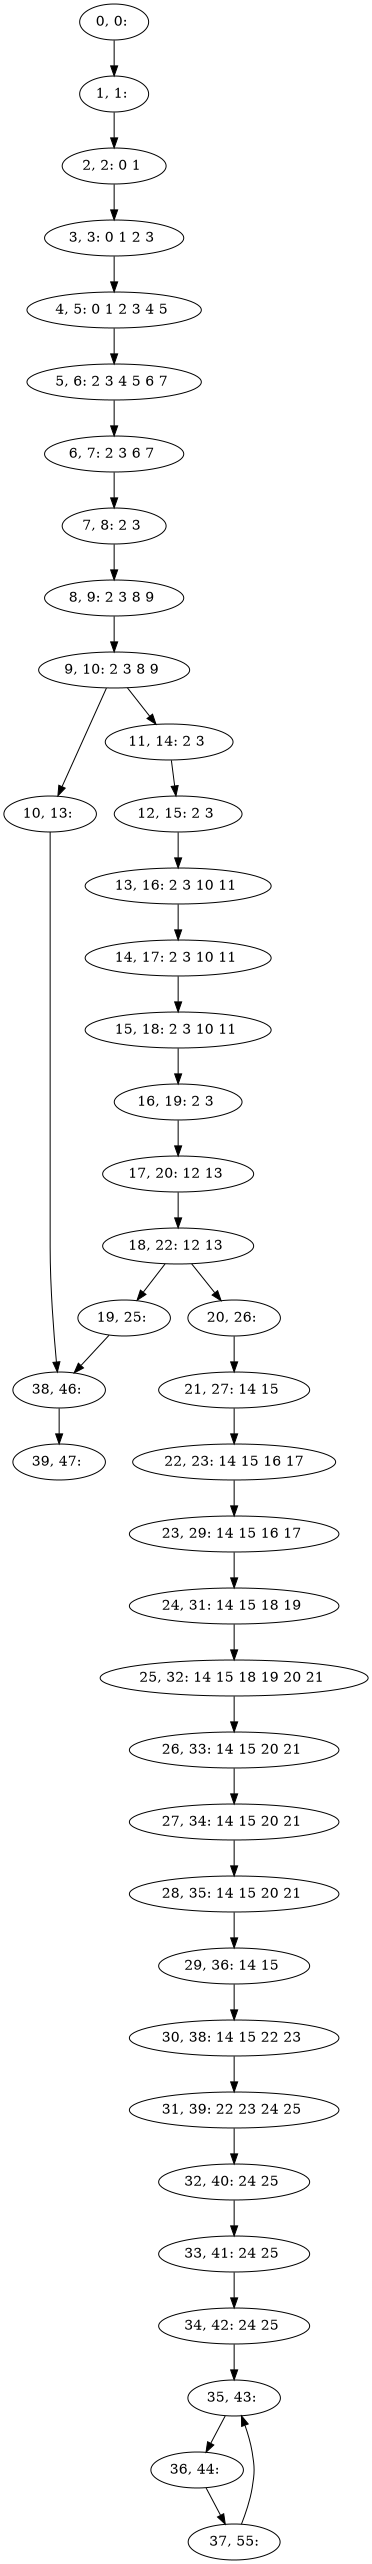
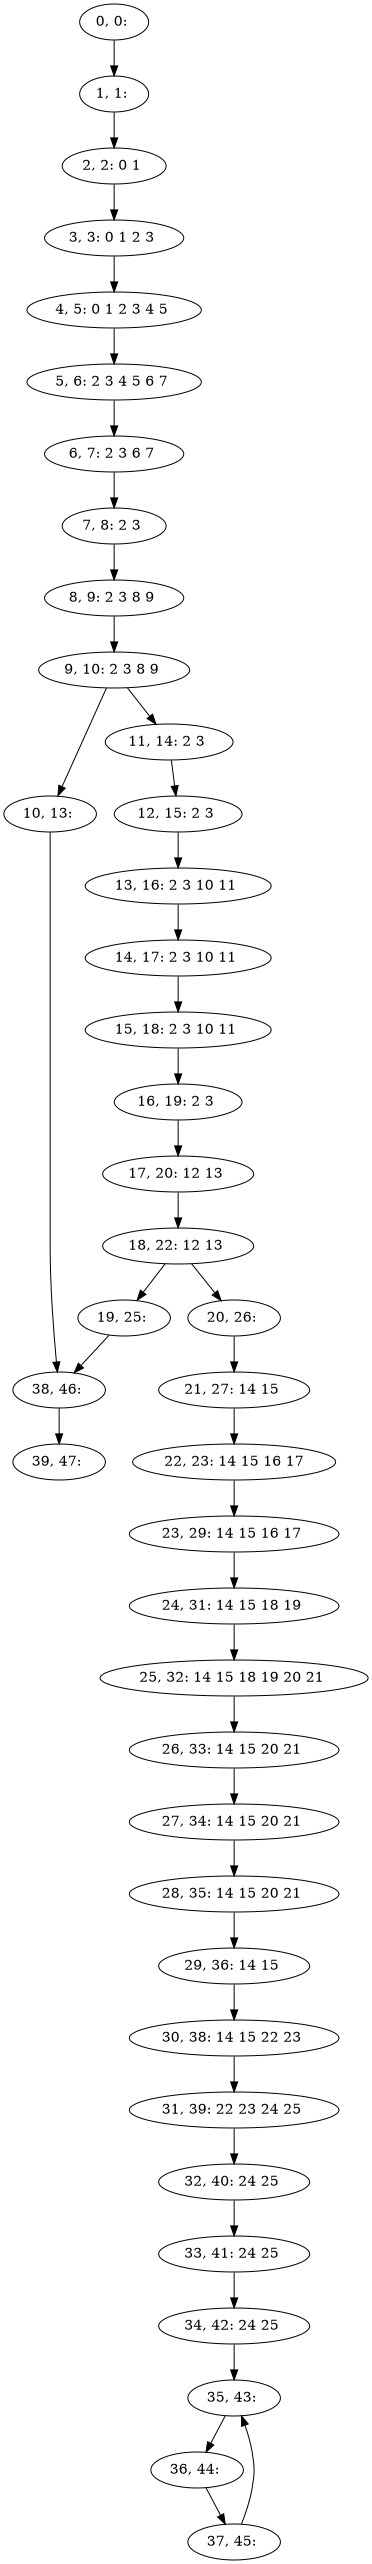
node "37, 55:": label "37, 55:" -> "37, 45:"
